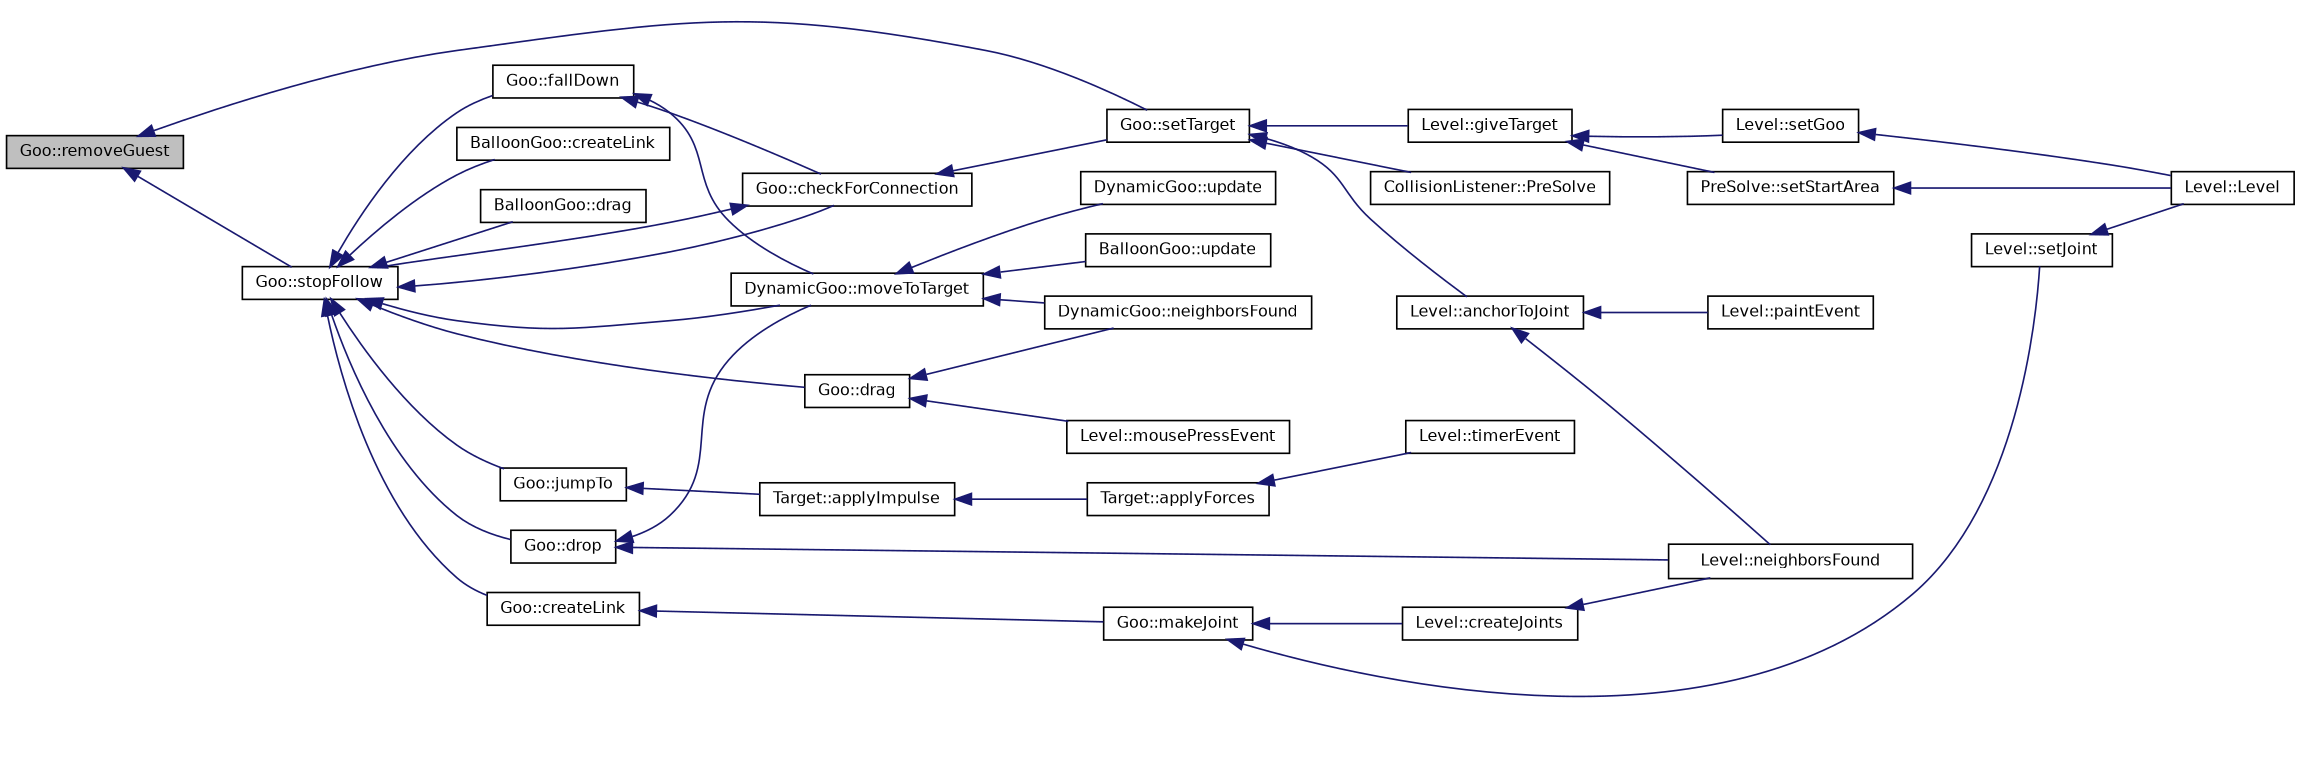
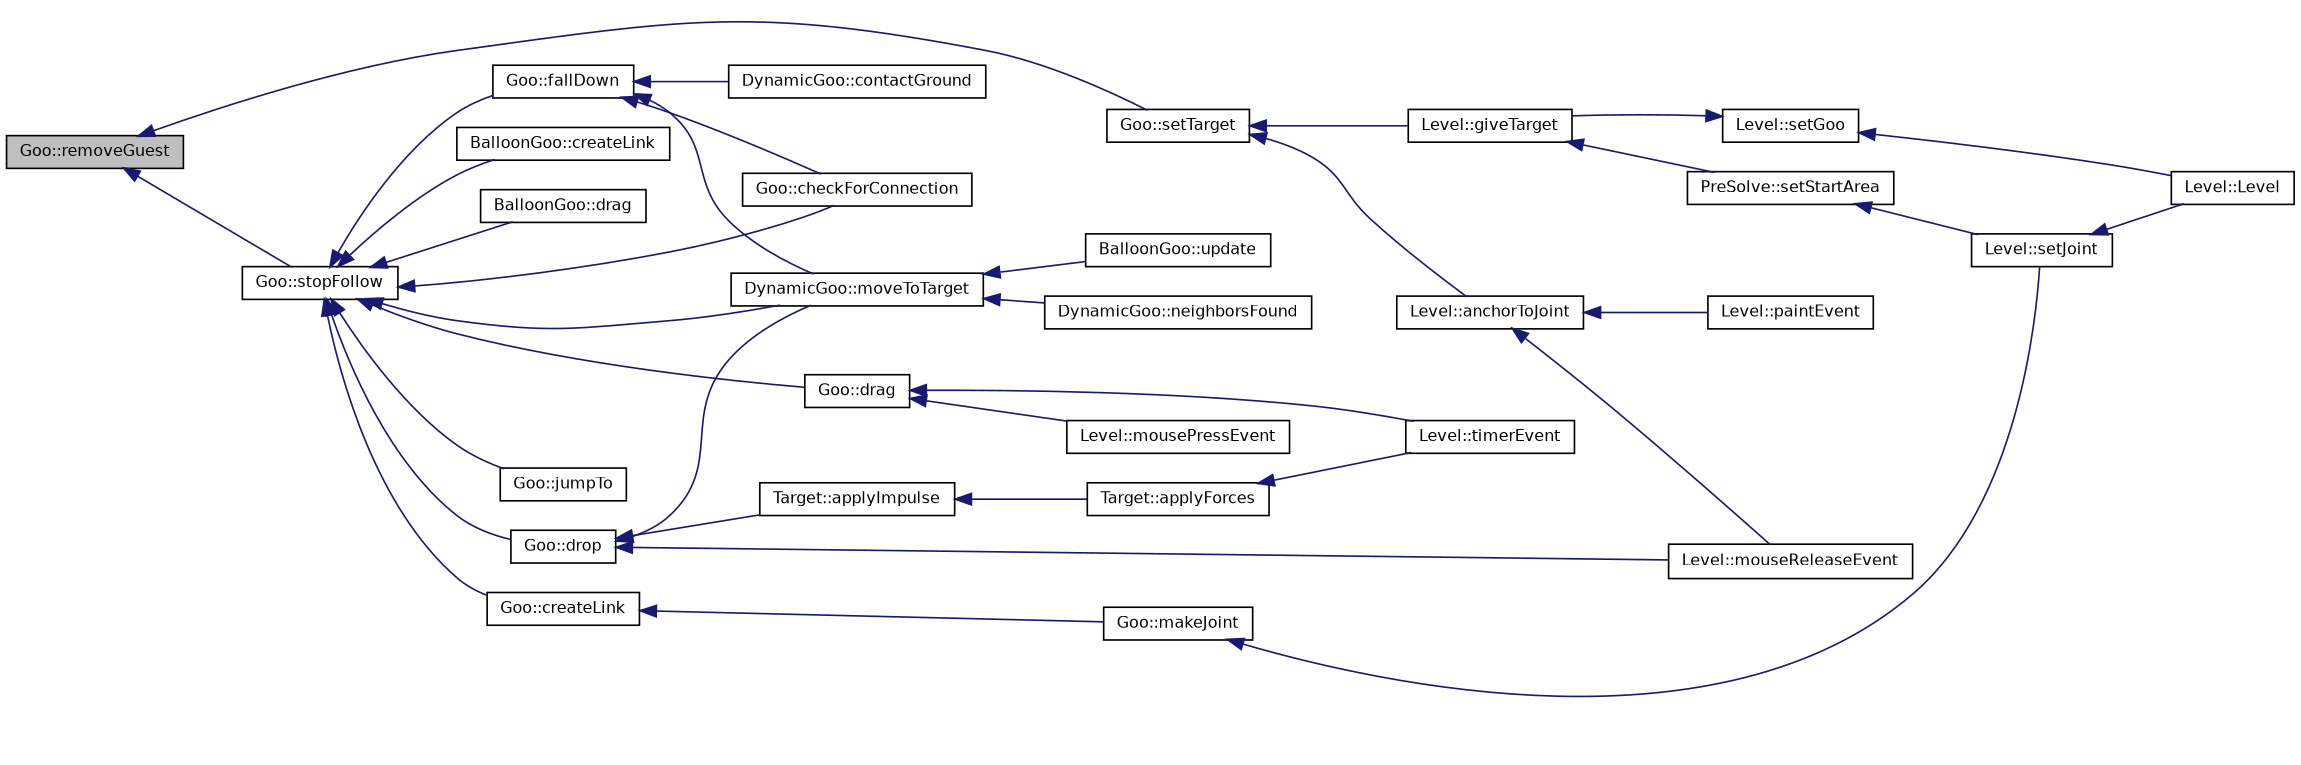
node "DynamicGoo::contactGround": added
edge "Level::setGoo" -> "Level::giveTarget": reversed
edge "Goo::setTarget" -> "Goo::checkForConnection": removed
node "DynamicGoo::update": removed
node "CollisionListener::PreSolve": removed
edge "Level::Level" -> "PreSolve::setStartArea": now "Level::setJoint" -> "PreSolve::setStartArea"
edge "Goo::stopFollow" -> "Goo::checkForConnection": removed
edge "DynamicGoo::neighborsFound" -> "Goo::drag": now "Level::timerEvent" -> "Goo::drag"
edge "Target::applyImpulse" -> "Goo::jumpTo": now "Target::applyImpulse" -> "Goo::drop"
node "Level::neighborsFound": label "Level::neighborsFound" -> "Level::mouseReleaseEvent"
node "Level::createJoints": removed
